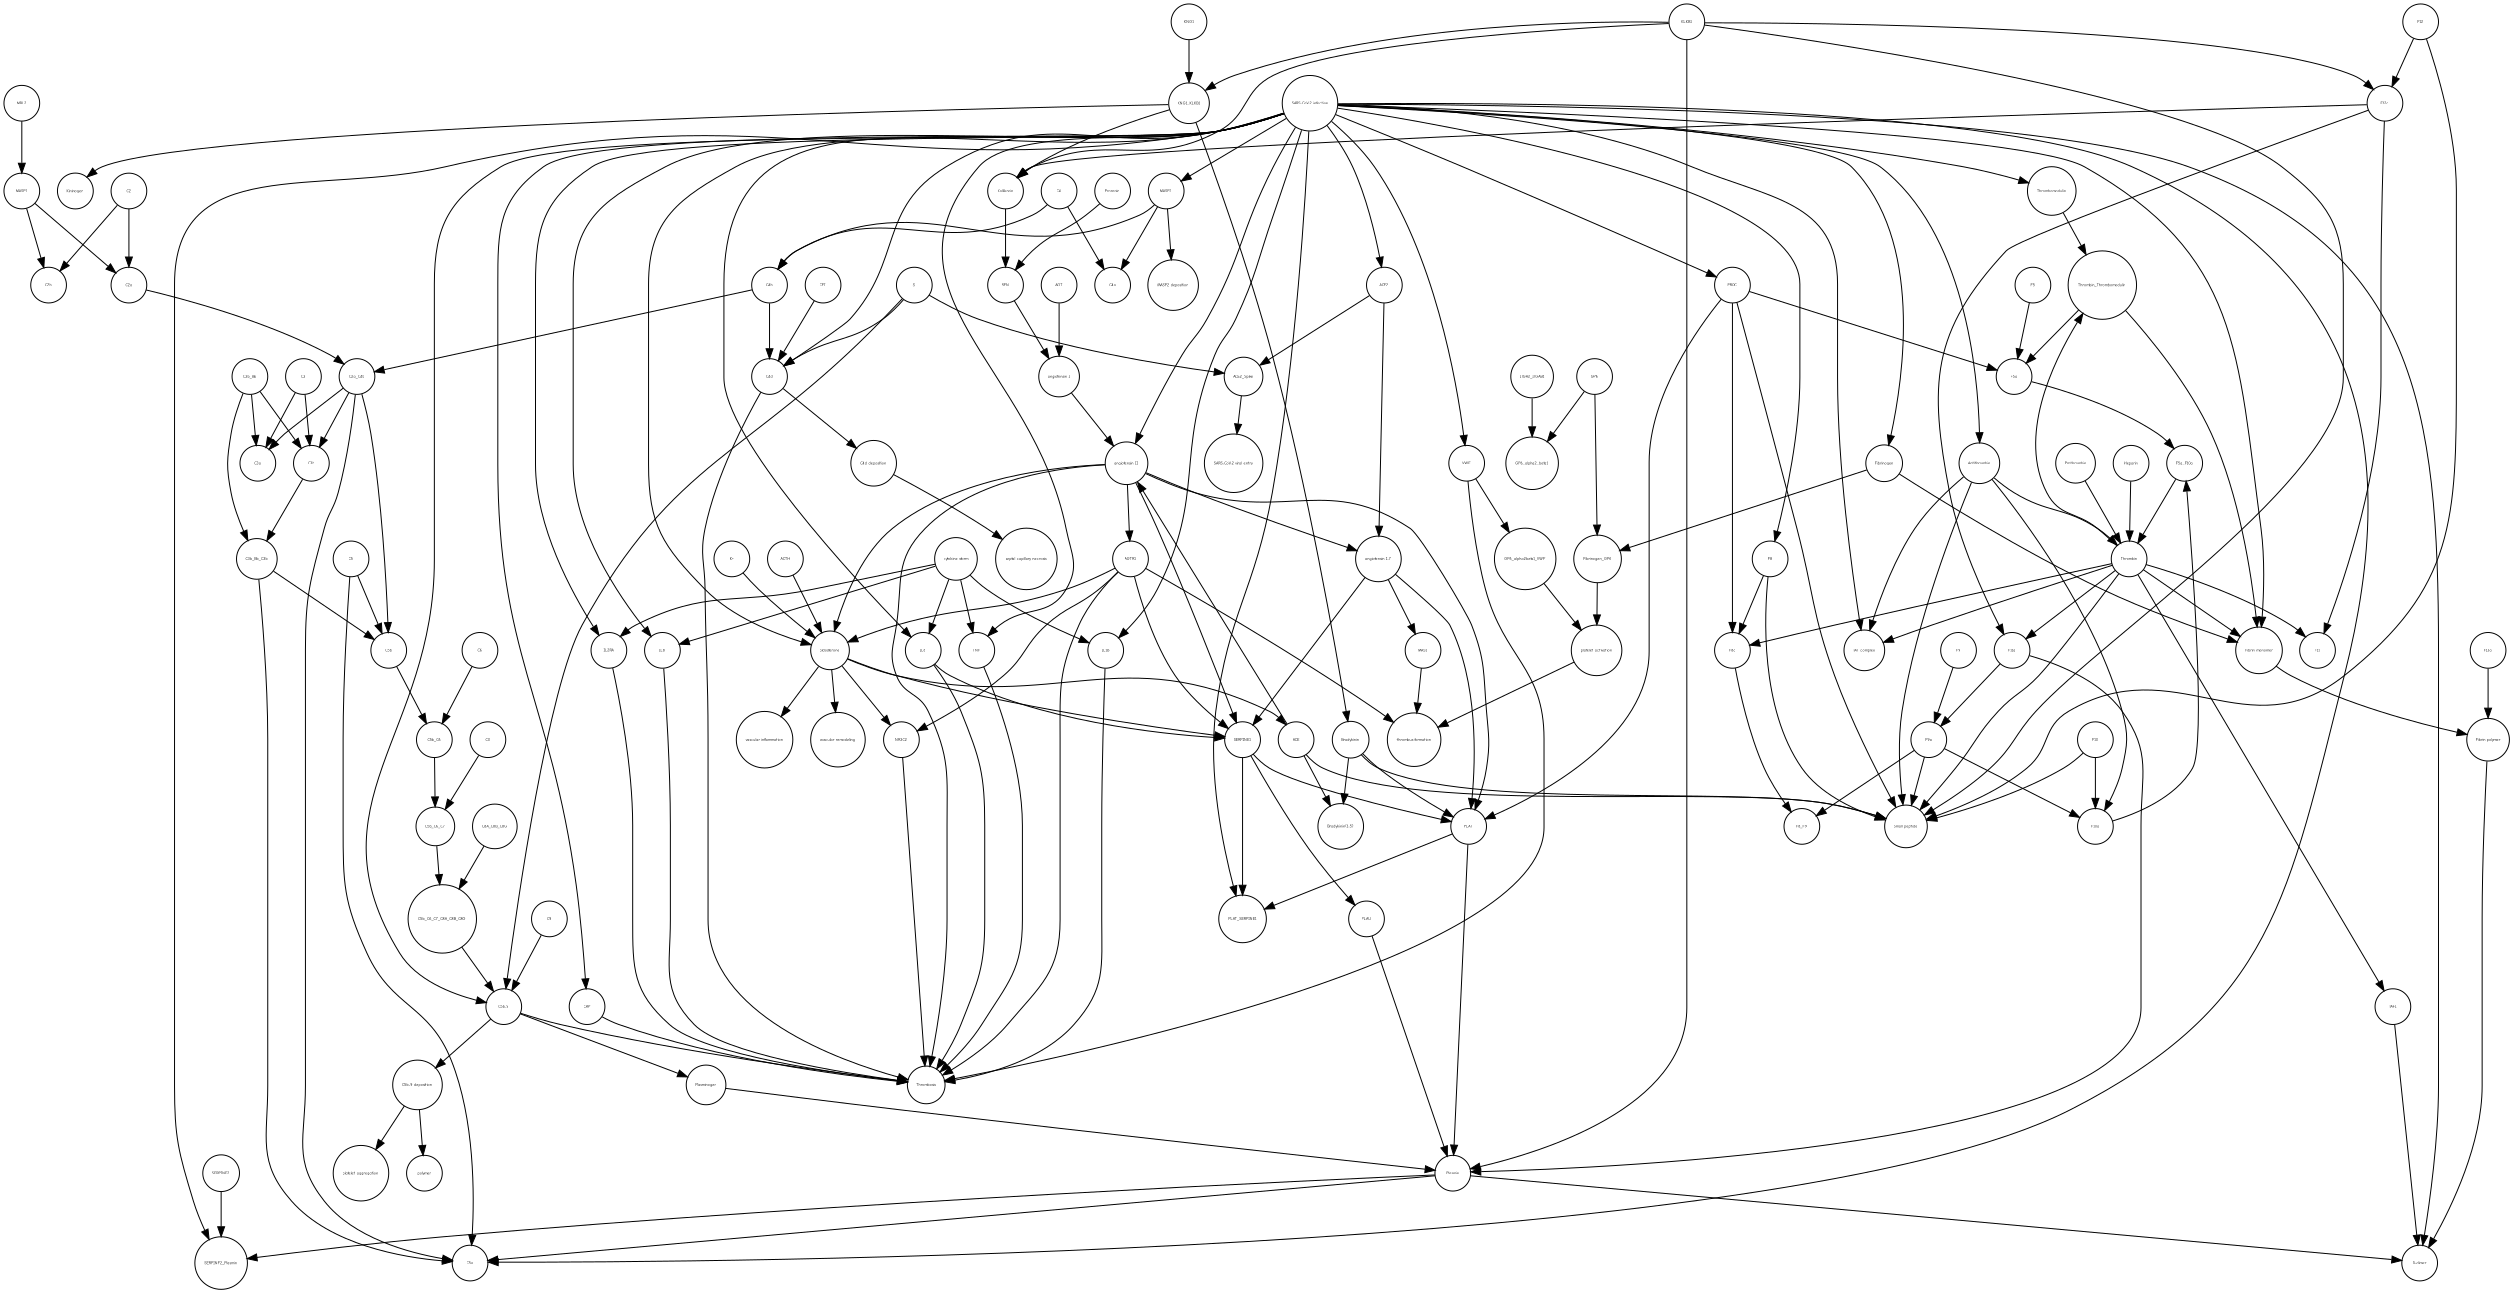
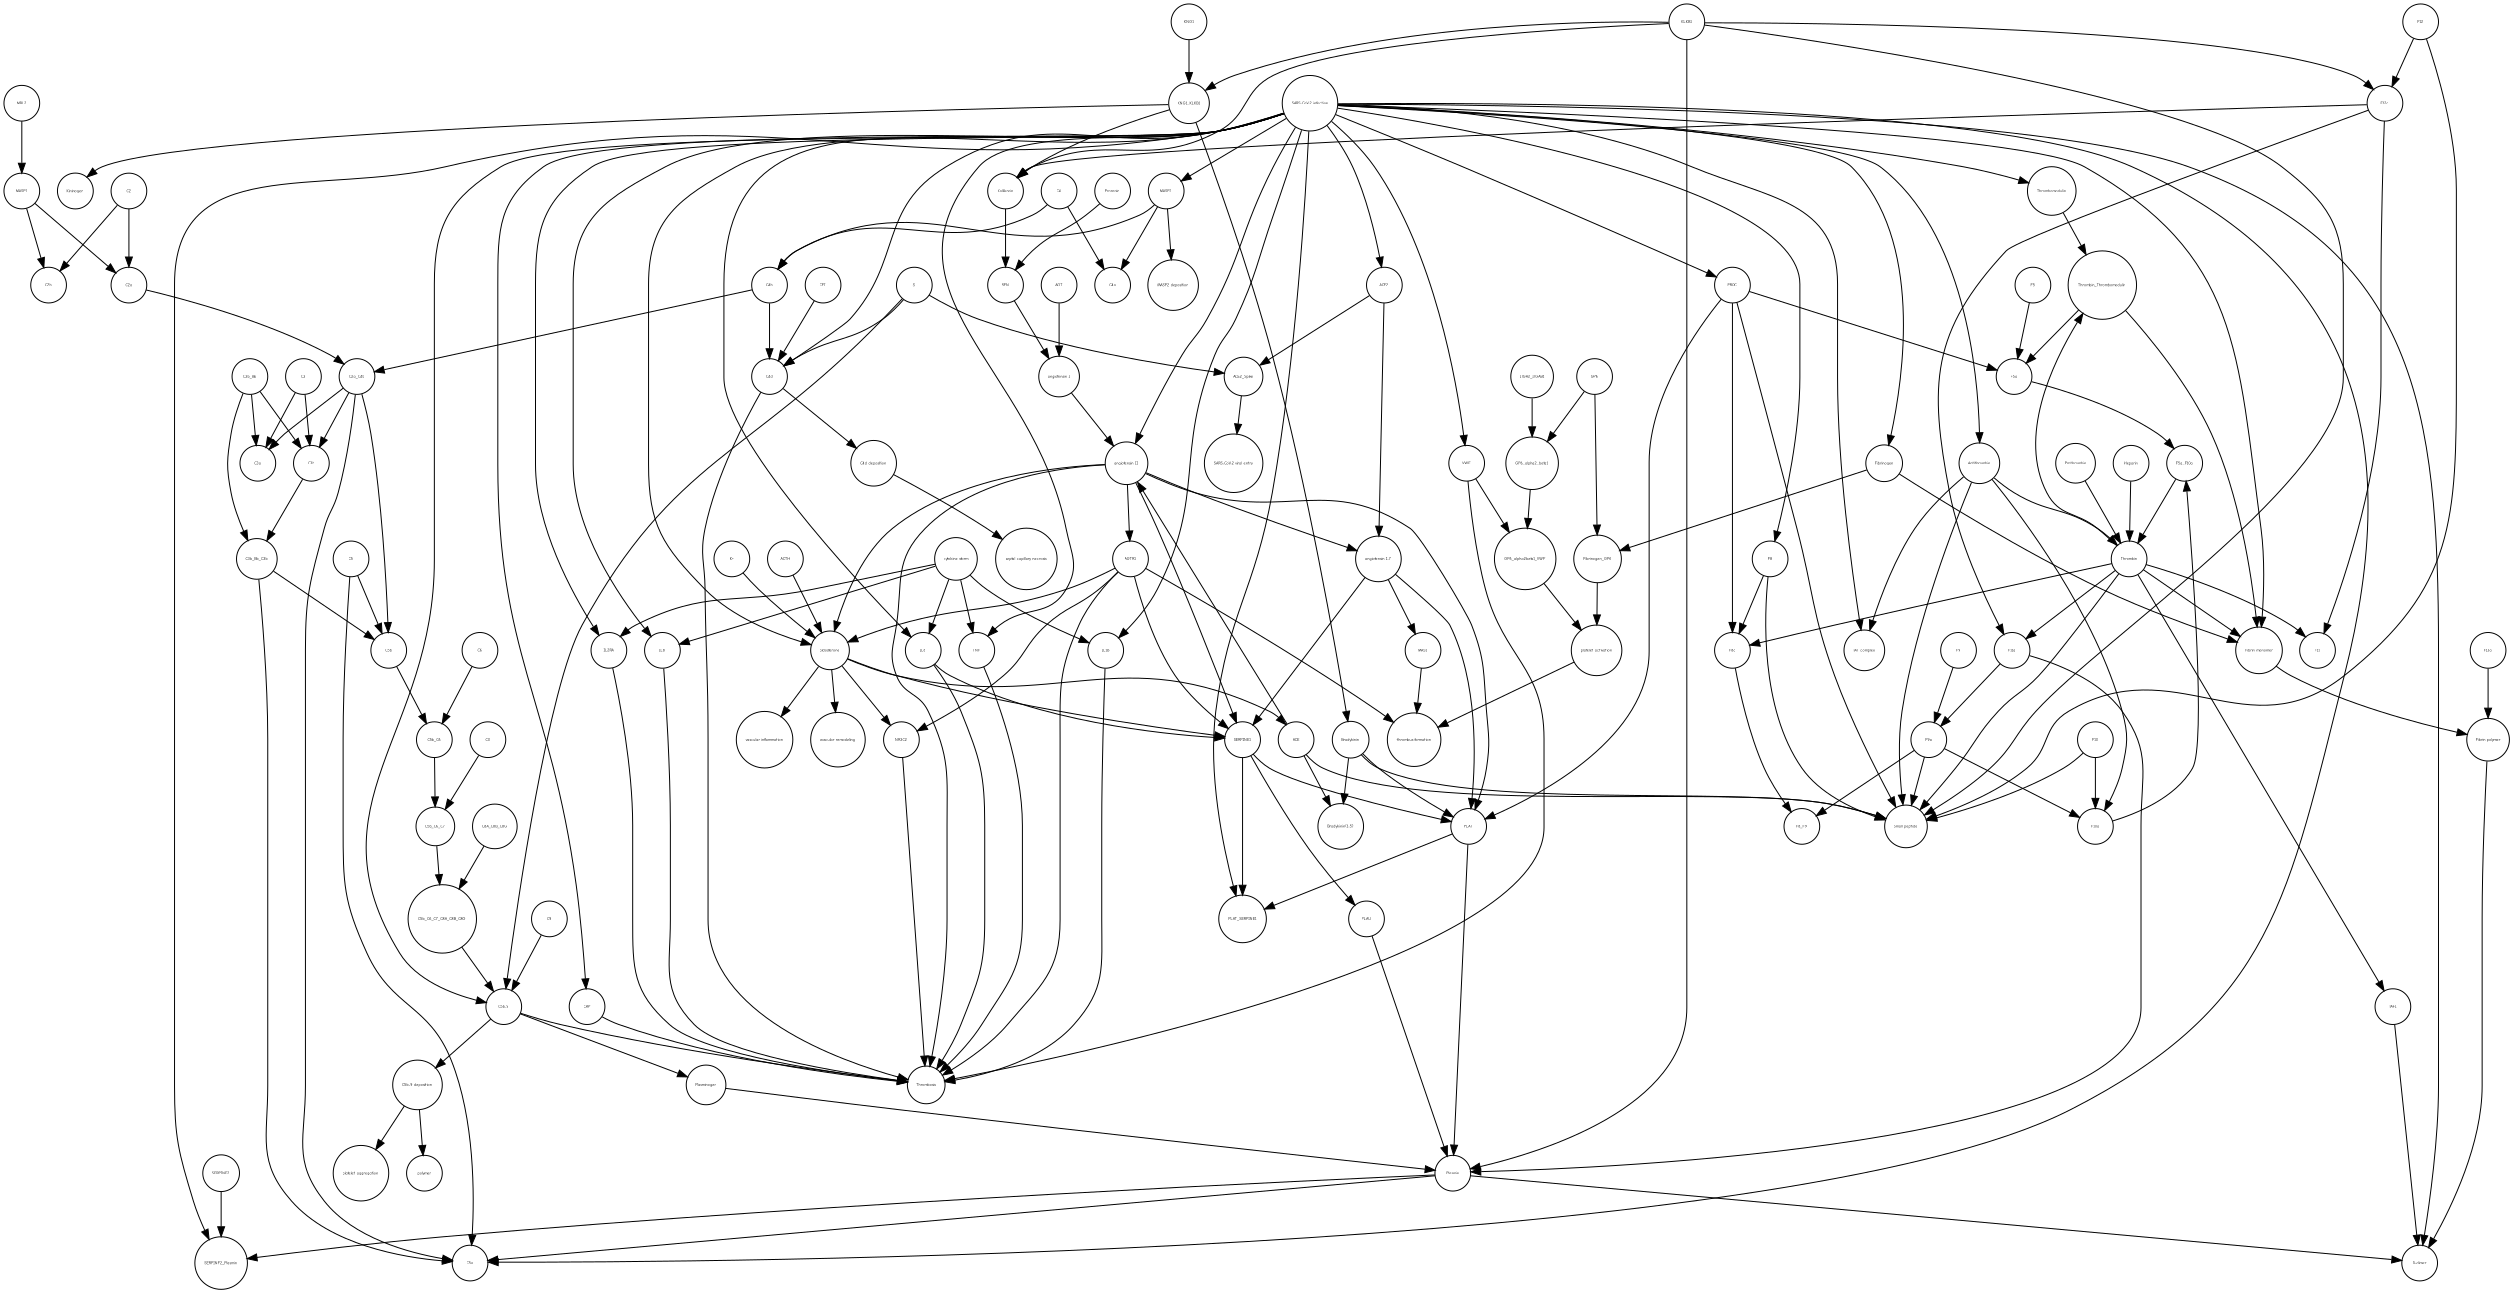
edge "GP6_alpha2_beta1" -> "GP6_alpha2beta1_VWF": added
edge "Thrombin" -> "TAT complex": removed
